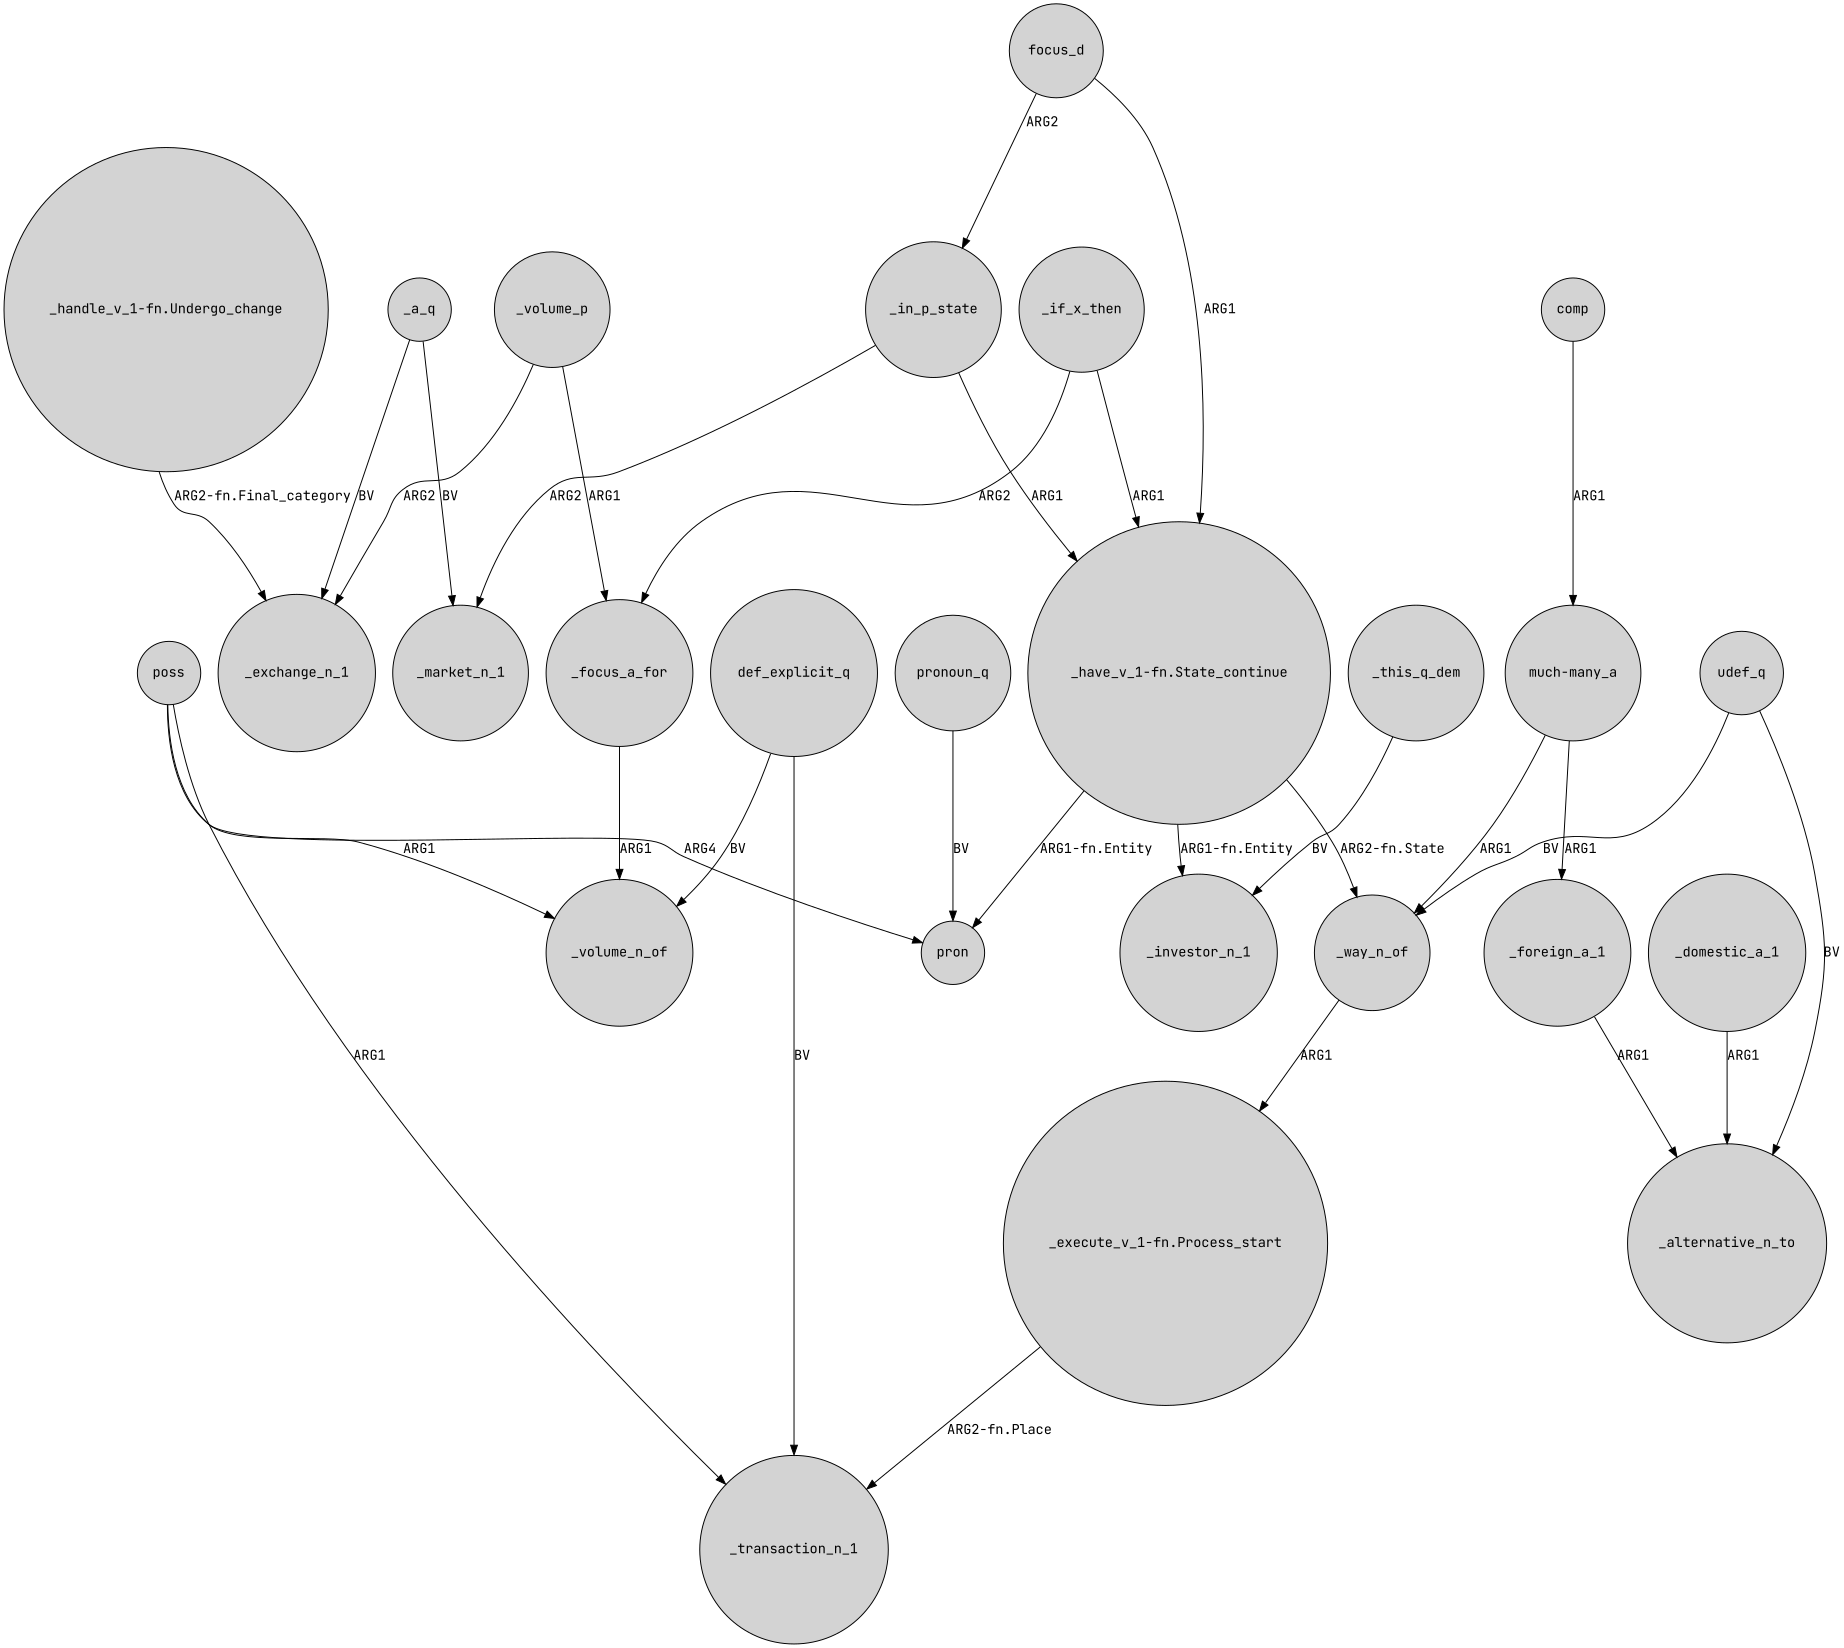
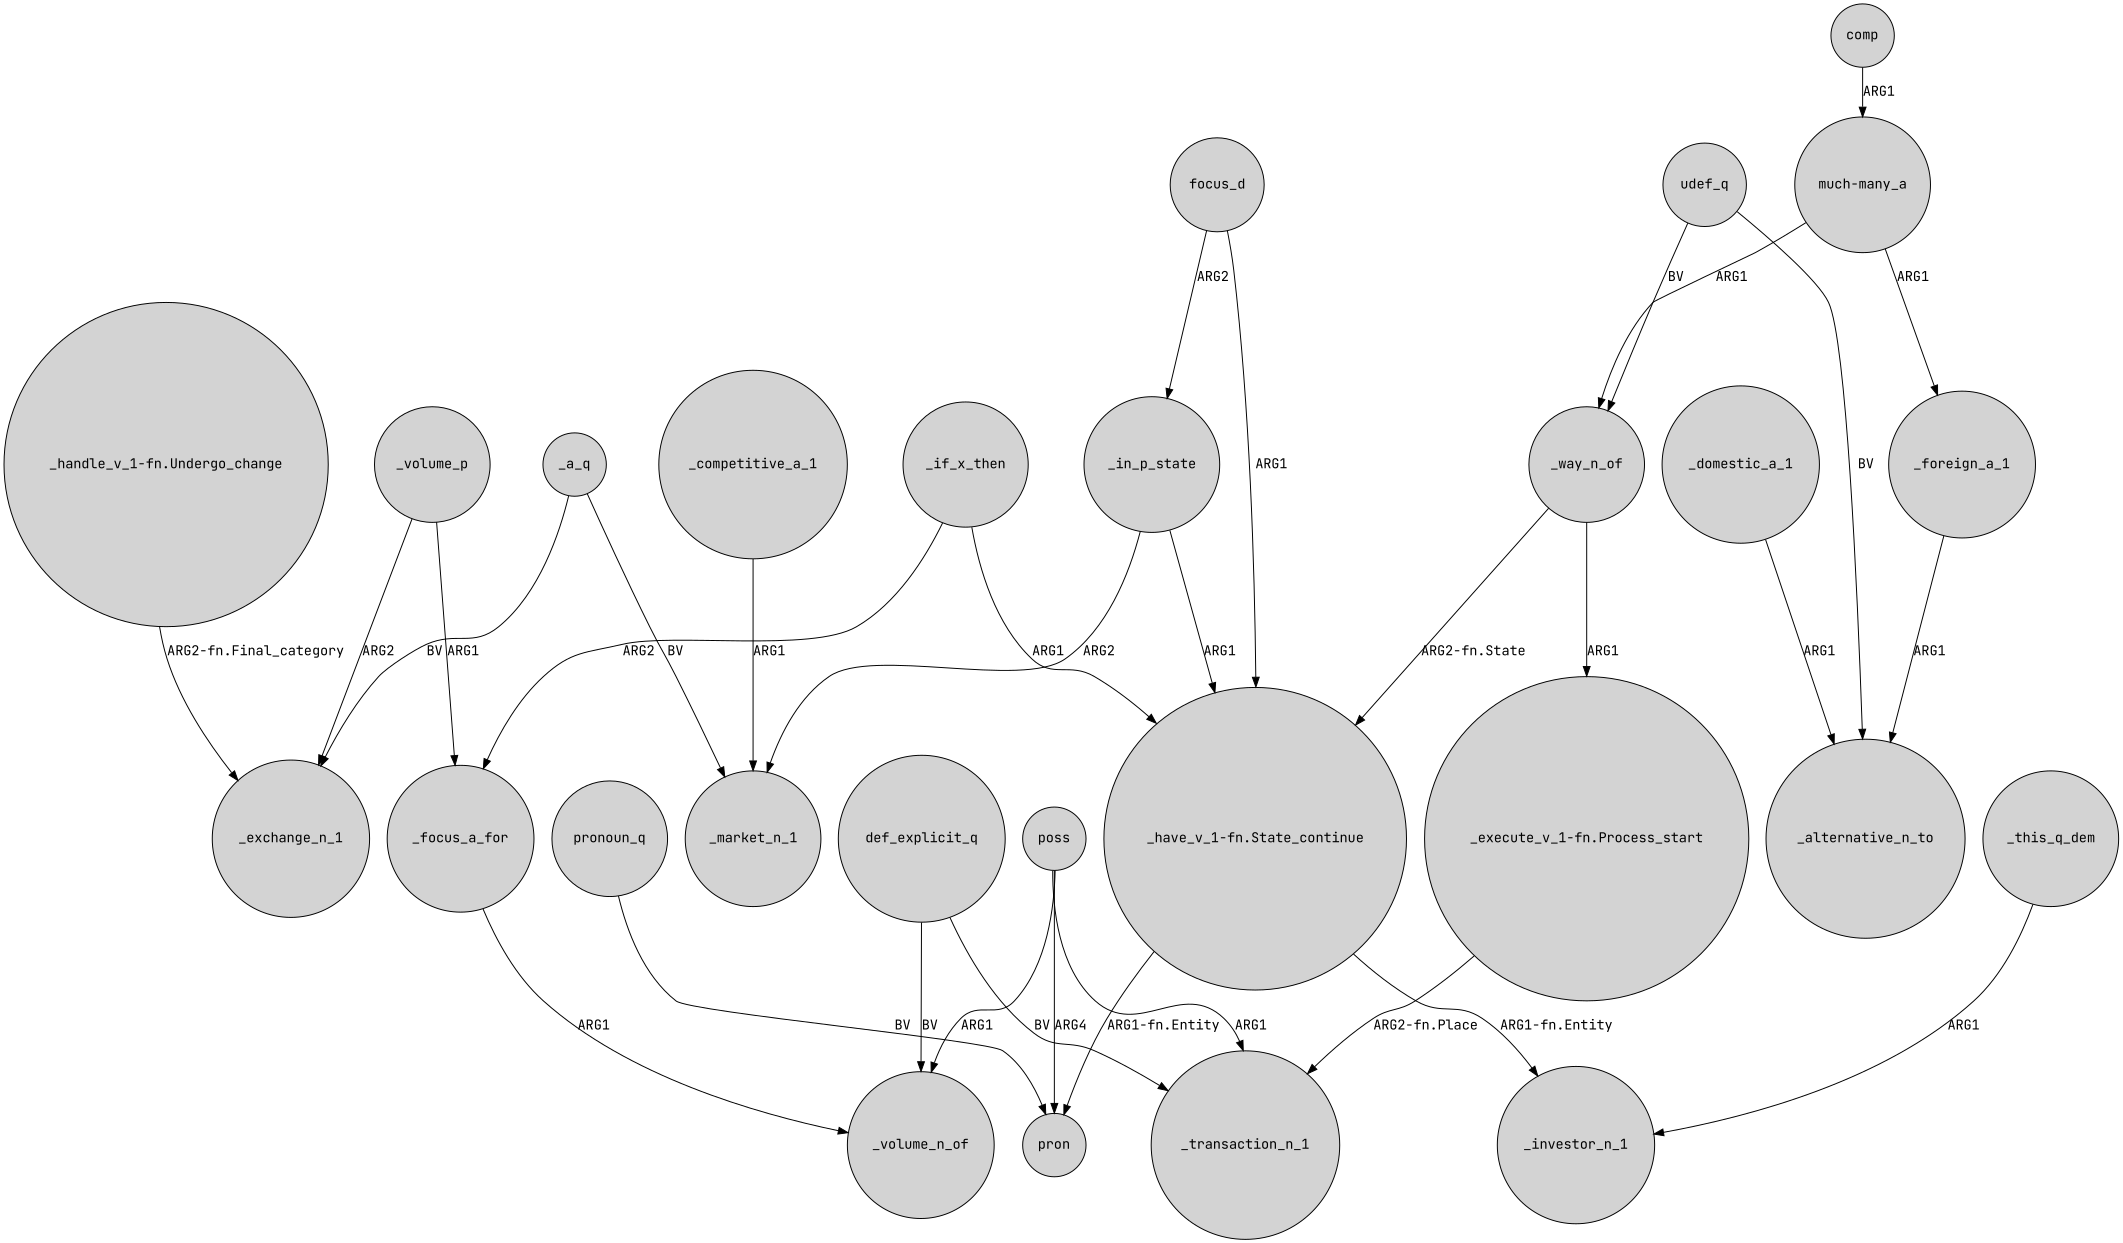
node "_competitive_a_1": added
edge "_have_v_1-fn.State_continue" -> "_way_n_of": reversed
edge "_this_q_dem" -> "_investor_n_1": label "BV" -> "ARG1"
